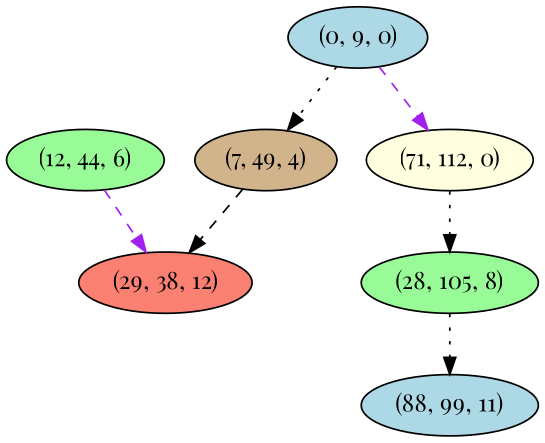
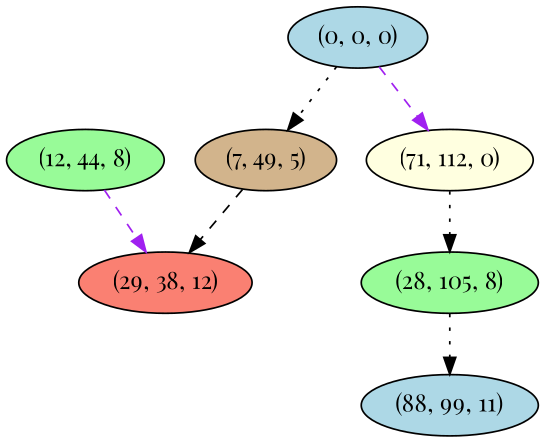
node "(0, 9, 0)": label "(0, 9, 0)" -> "(0, 0, 0)"
node "(12, 44, 6)": label "(12, 44, 6)" -> "(12, 44, 8)"
node "(7, 49, 4)": label "(7, 49, 4)" -> "(7, 49, 5)"
